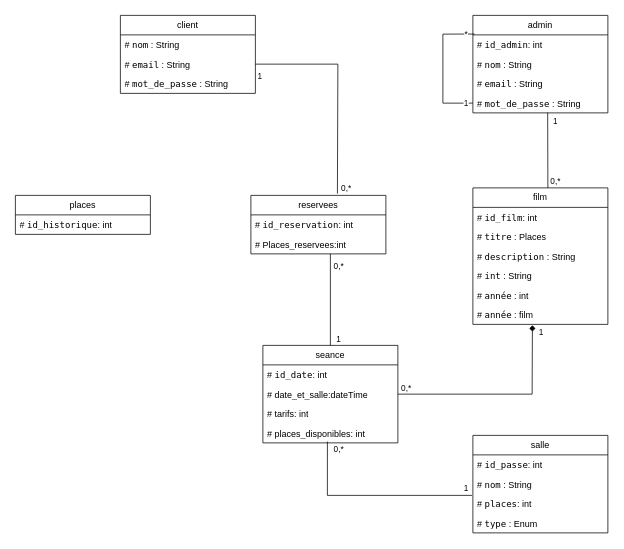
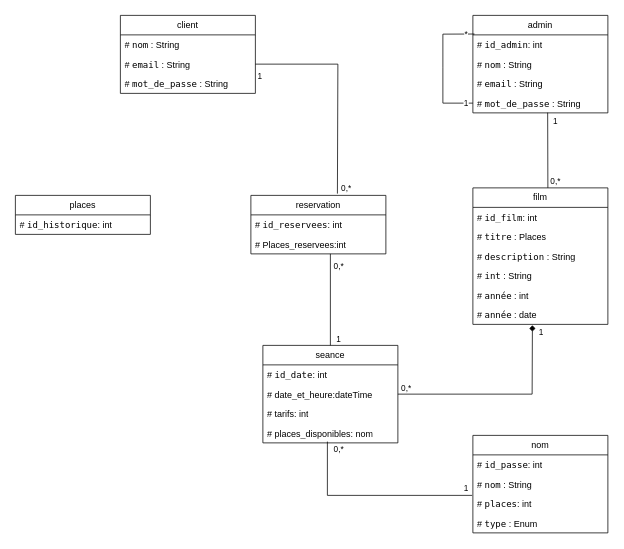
node "reservees": label "reservees" -> "reservation"
node "# id_reservation: int": label "# id_reservation: int" -> "# id_reservees: int"
node "# année : film": label "# année : film" -> "# année : date"
node "# date_et_salle:dateTime": label "# date_et_salle:dateTime" -> "# date_et_heure:dateTime"
node "# places_disponibles: int": label "# places_disponibles: int" -> "# places_disponibles: nom"
node "salle": label "salle" -> "nom"
